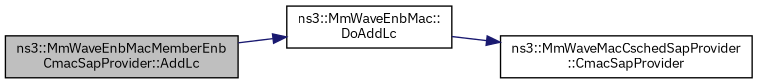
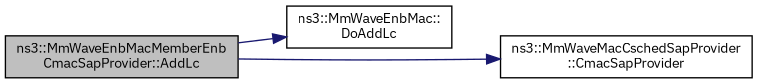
edge "ns3::MmWaveEnbMac:: DoAddLc" -> "ns3::MmWaveMacCschedSapProvider ::CmacSapProvider": now "ns3::MmWaveEnbMacMemberEnb CmacSapProvider::AddLc" -> "ns3::MmWaveMacCschedSapProvider ::CmacSapProvider"
